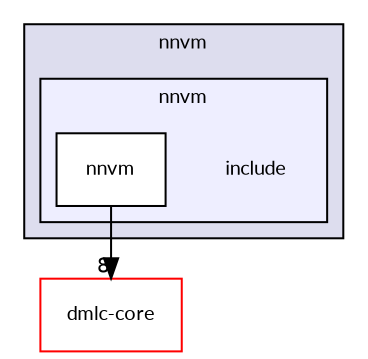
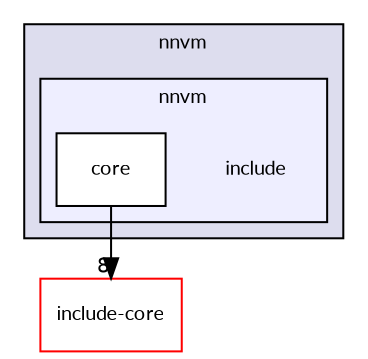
node "nnvm": label "nnvm" -> "core"
node "dmlc-core": label "dmlc-core" -> "include-core"
